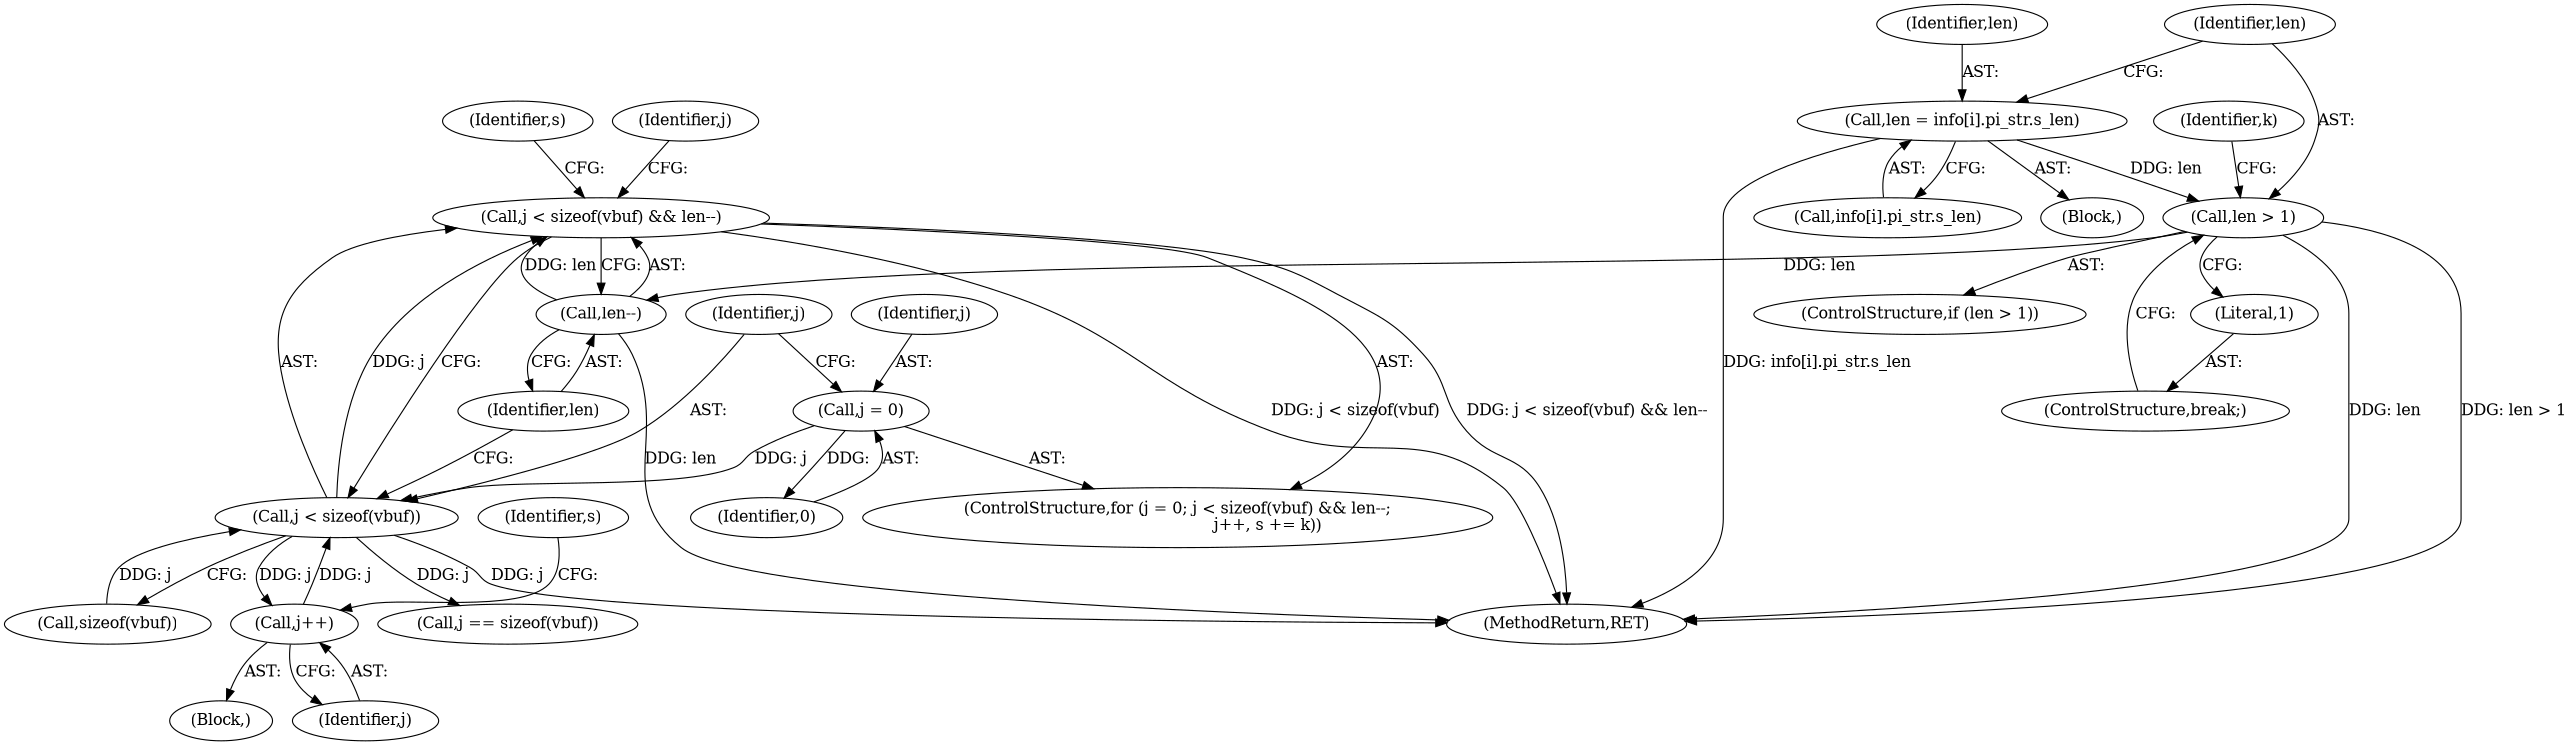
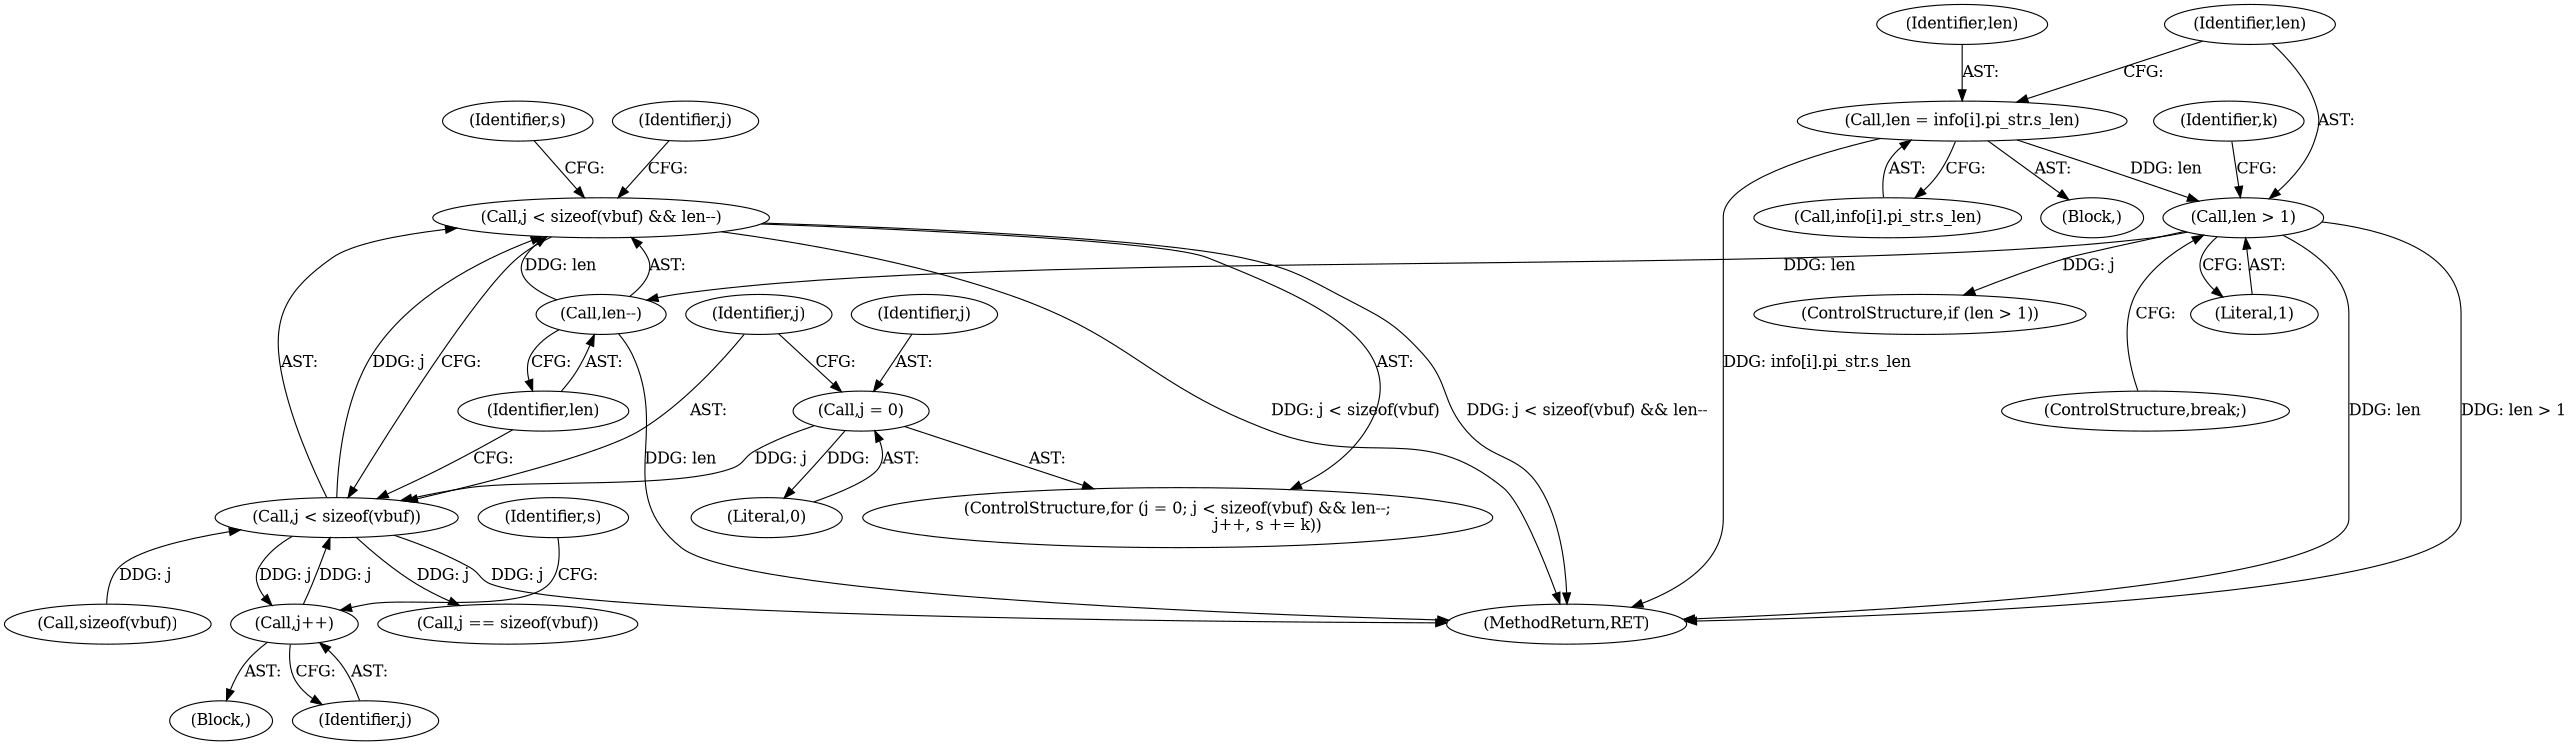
edge "(Call,j < sizeof(vbuf) && len--)" -> "(Call,len--)": removed, label "CFG:"
edge "(Call,len > 1)" -> "(ControlStructure,if (len > 1))": label "AST: " -> "DDG: j"
edge "(Literal,1)" -> "(ControlStructure,break;)": now "(Literal,1)" -> "(Call,len > 1)"
node "(Identifier,0)": label "(Identifier,0)" -> "(Literal,0)"
edge "(Call,j < sizeof(vbuf))" -> "(Call,sizeof(vbuf))": removed, label "CFG:"
